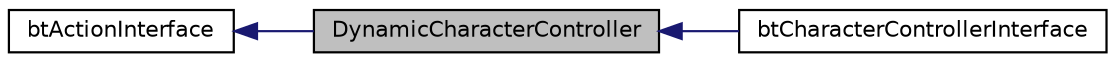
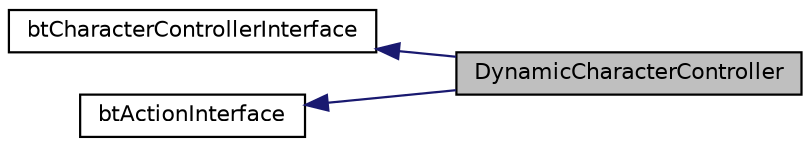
edge "btCharacterControllerInterface" -> "DynamicCharacterController": reversed
